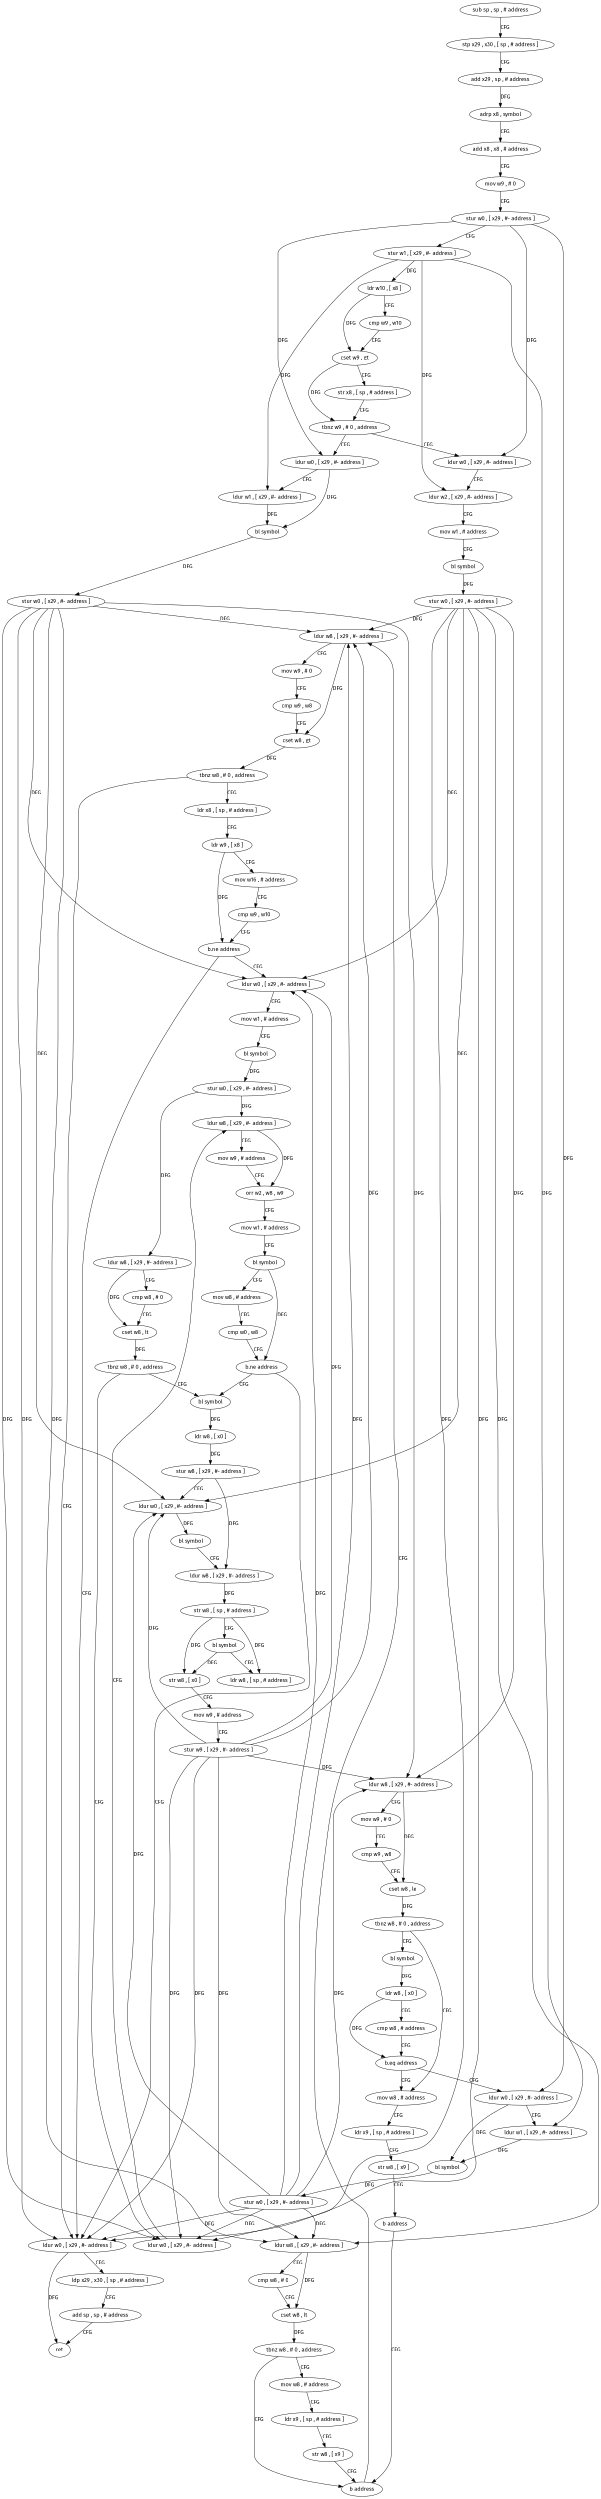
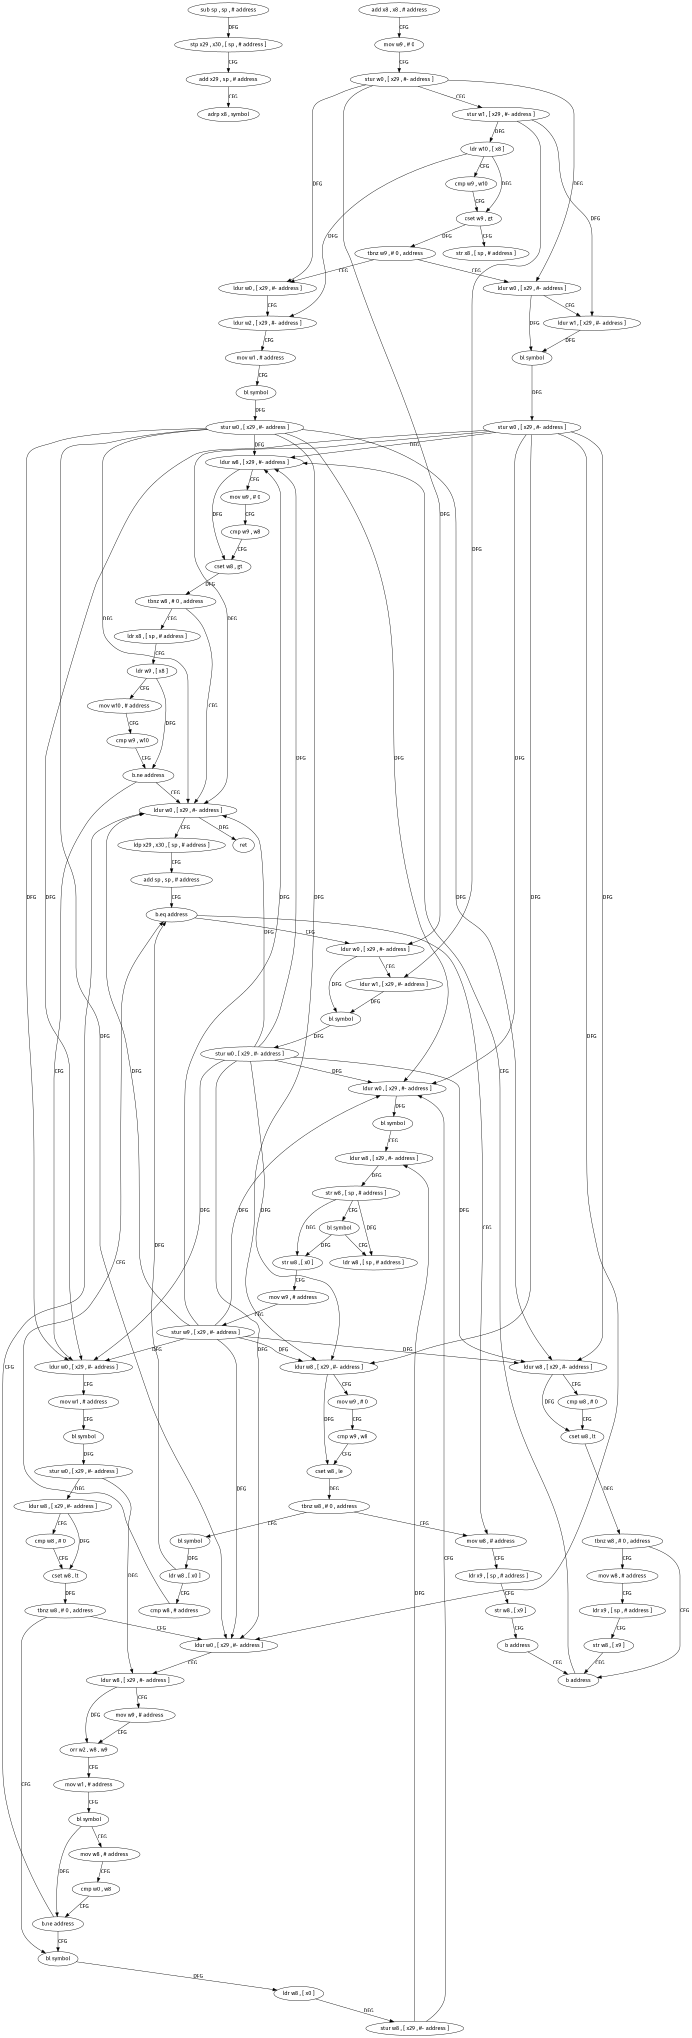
edge "sub sp , sp , # address" -> "stp x29 , x30 , [ sp , # address ]": label "CFG" -> "DFG"
edge "add x29 , sp , # address" -> "adrp x8 , symbol": label "DFG" -> "CFG"
edge "adrp x8 , symbol" -> "add x8 , x8 , # address": removed, label "CFG"
edge "stur w1 , [ x29 , #- address ]" -> "ldur w2 , [ x29 , #- address ]": now "ldr w10 , [ x8 ]" -> "ldur w2 , [ x29 , #- address ]"
edge "str x8 , [ sp , # address ]" -> "tbnz w9 , # 0 , address": removed, label "CFG"
node "mov w16 , # address": label "mov w16 , # address" -> "mov w10 , # address"
edge "add sp , sp , # address" -> "ret": now "add sp , sp , # address" -> "b.eq address"
